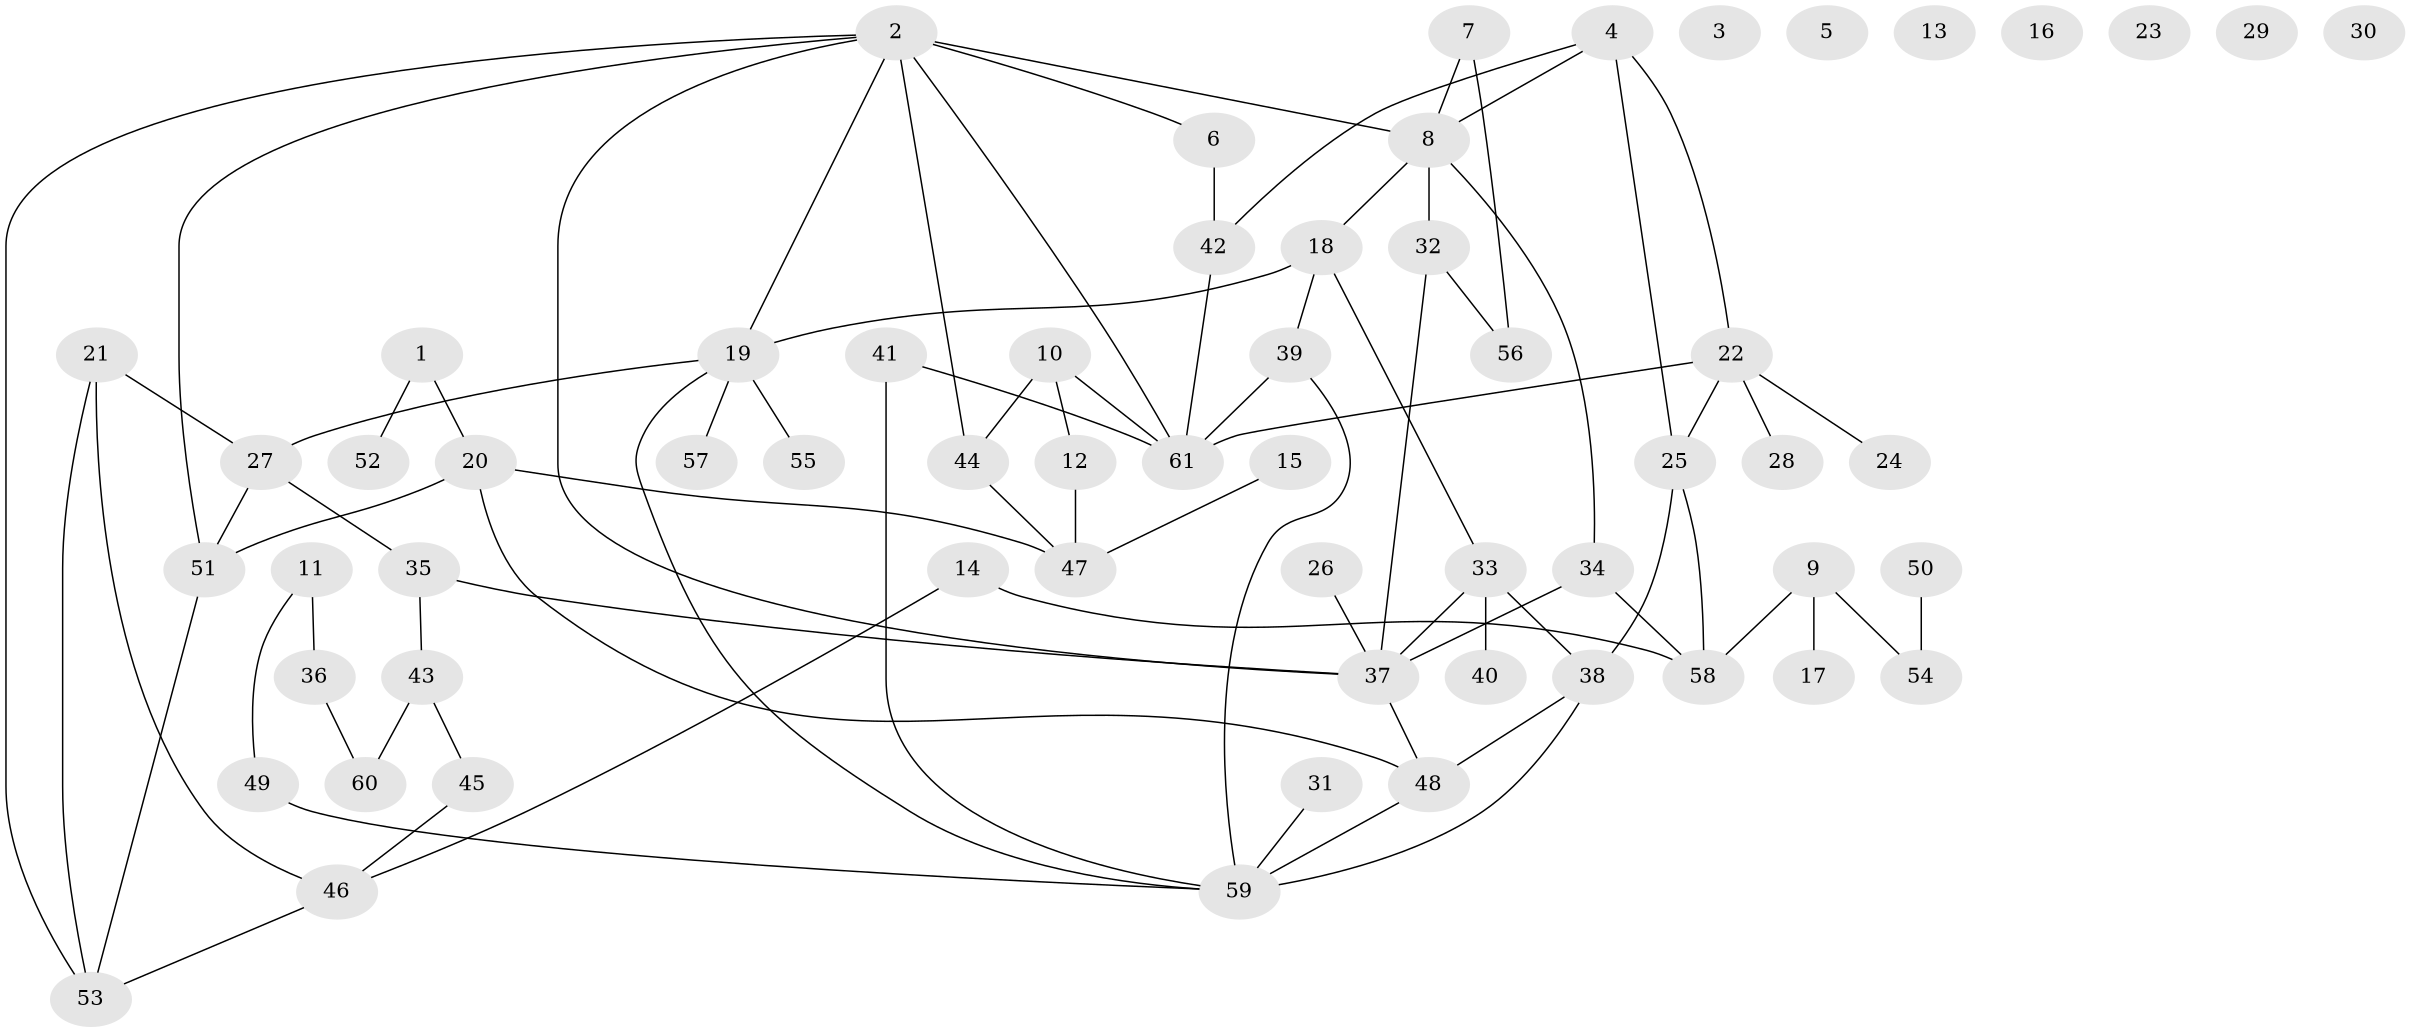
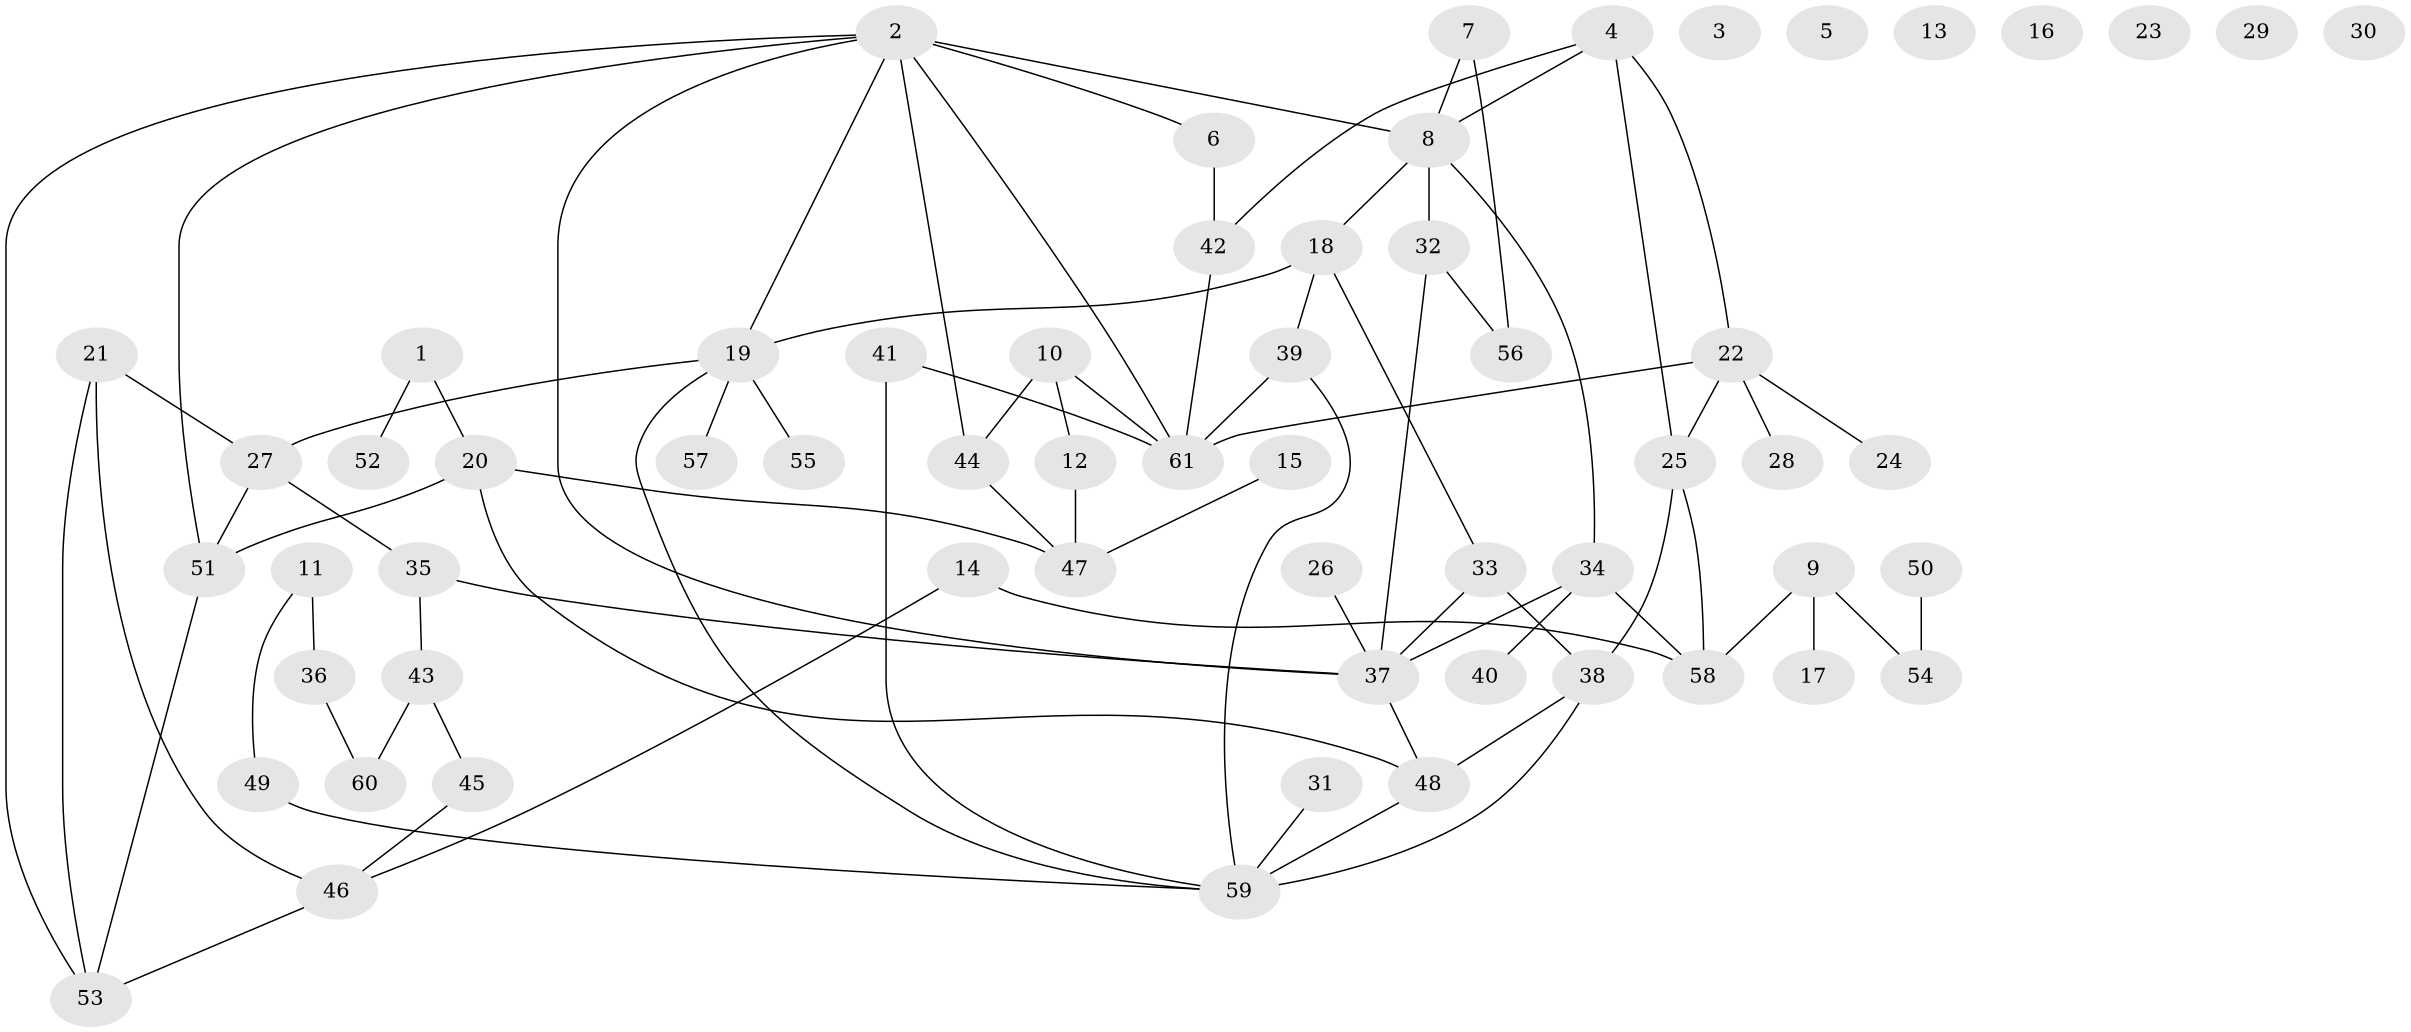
edge "33" -- "40": now "34" -- "40"
